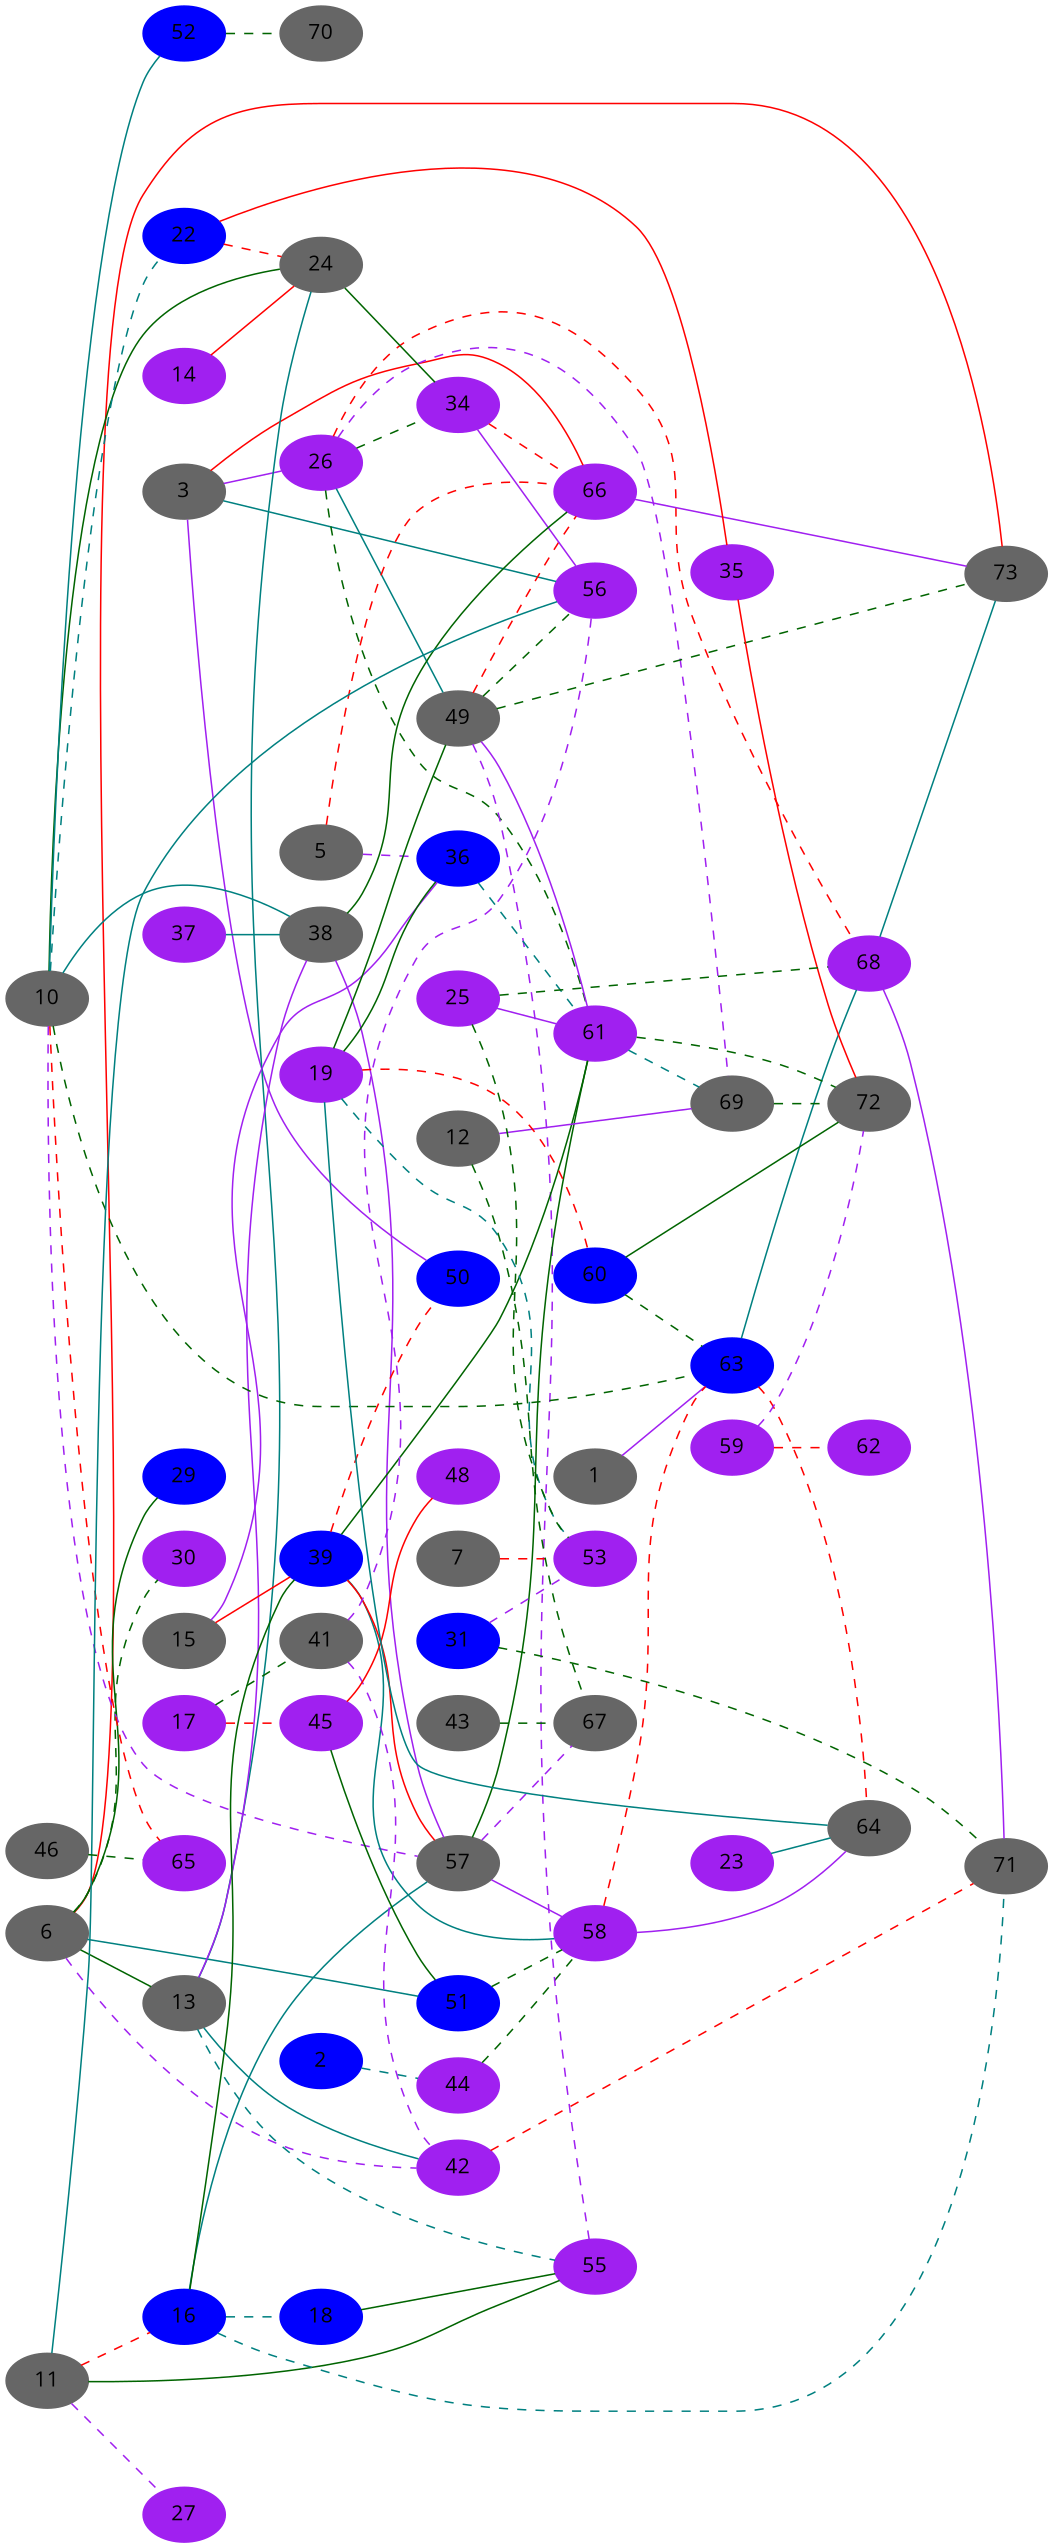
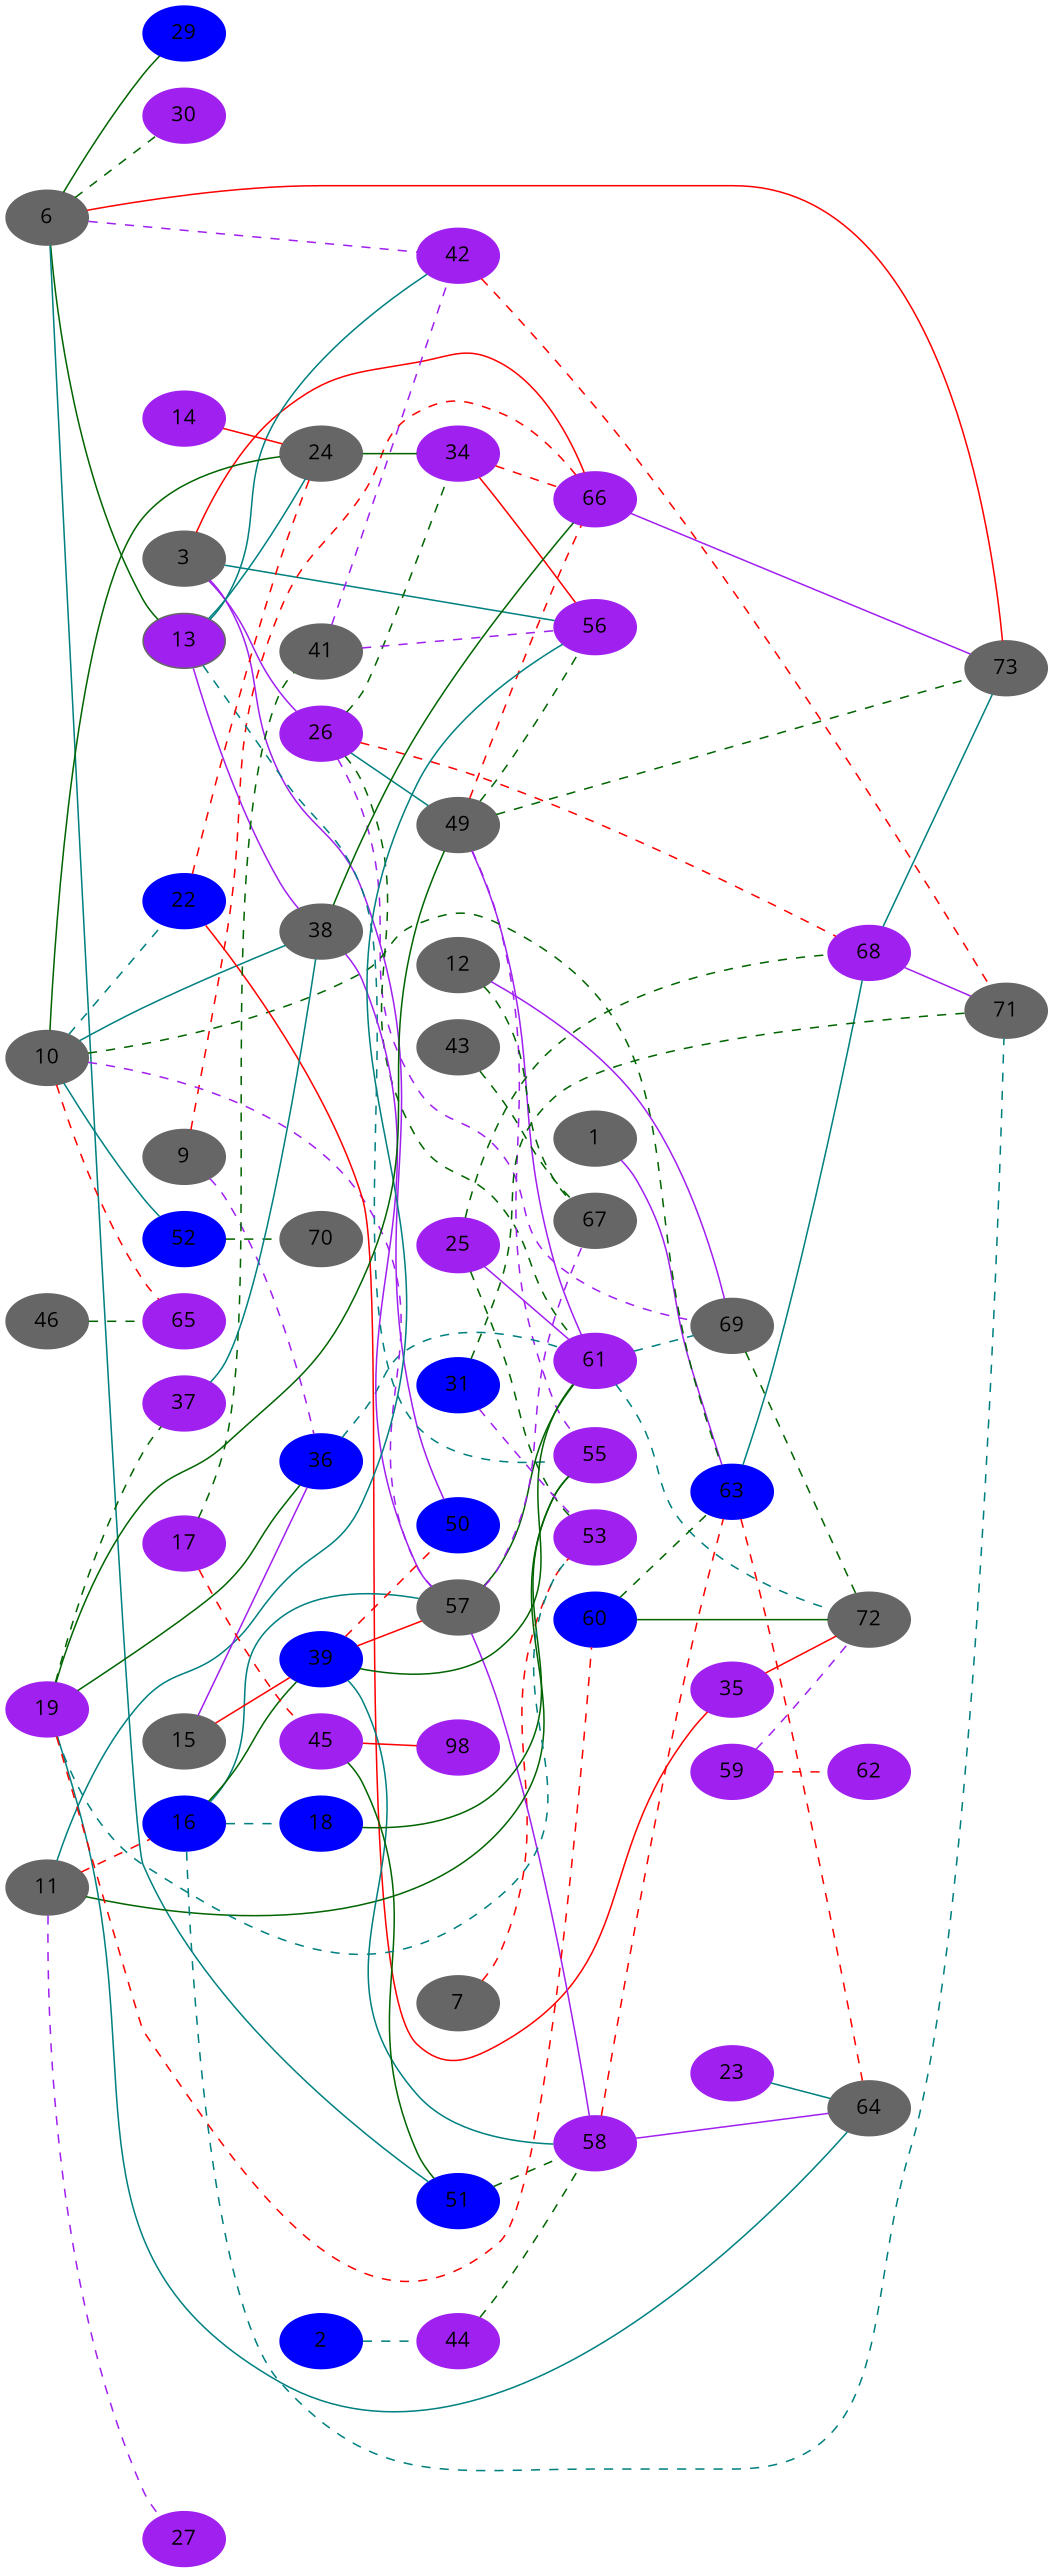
edge "34" -- "56": color purple -> red
node "5": label "5" -> "9"
edge "61" -- "72": color darkgreen -> teal
node "48": label "48" -> "98"
edge "37" -- "19": added
node "13": fillcolor gray40 -> purple
